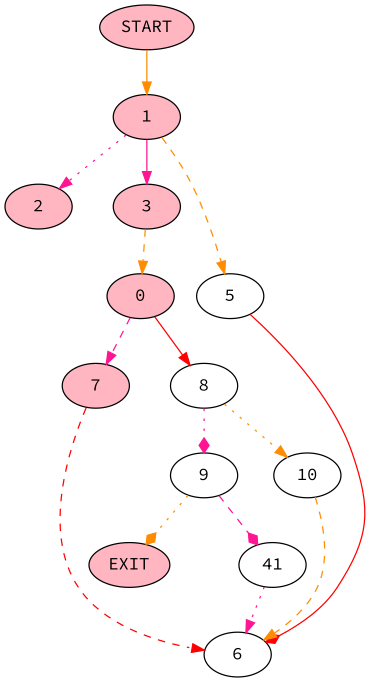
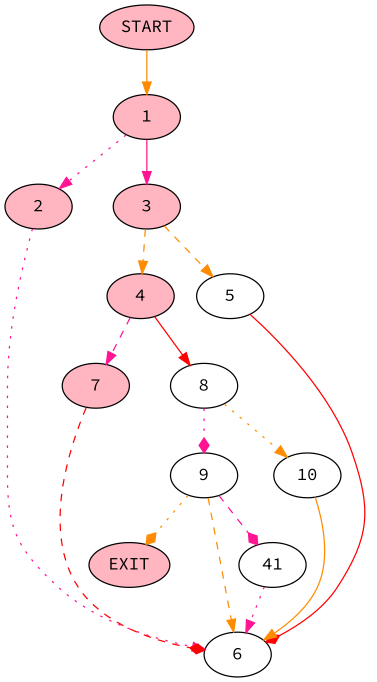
edge "1" -> "5": now "3" -> "5"
node "0": label "0" -> "4"
edge "2" -> "6": added
edge "9" -> "6": added
edge "7" -> "6": arrowhead normal -> diamond
edge "10" -> "6": style dashed -> solid
